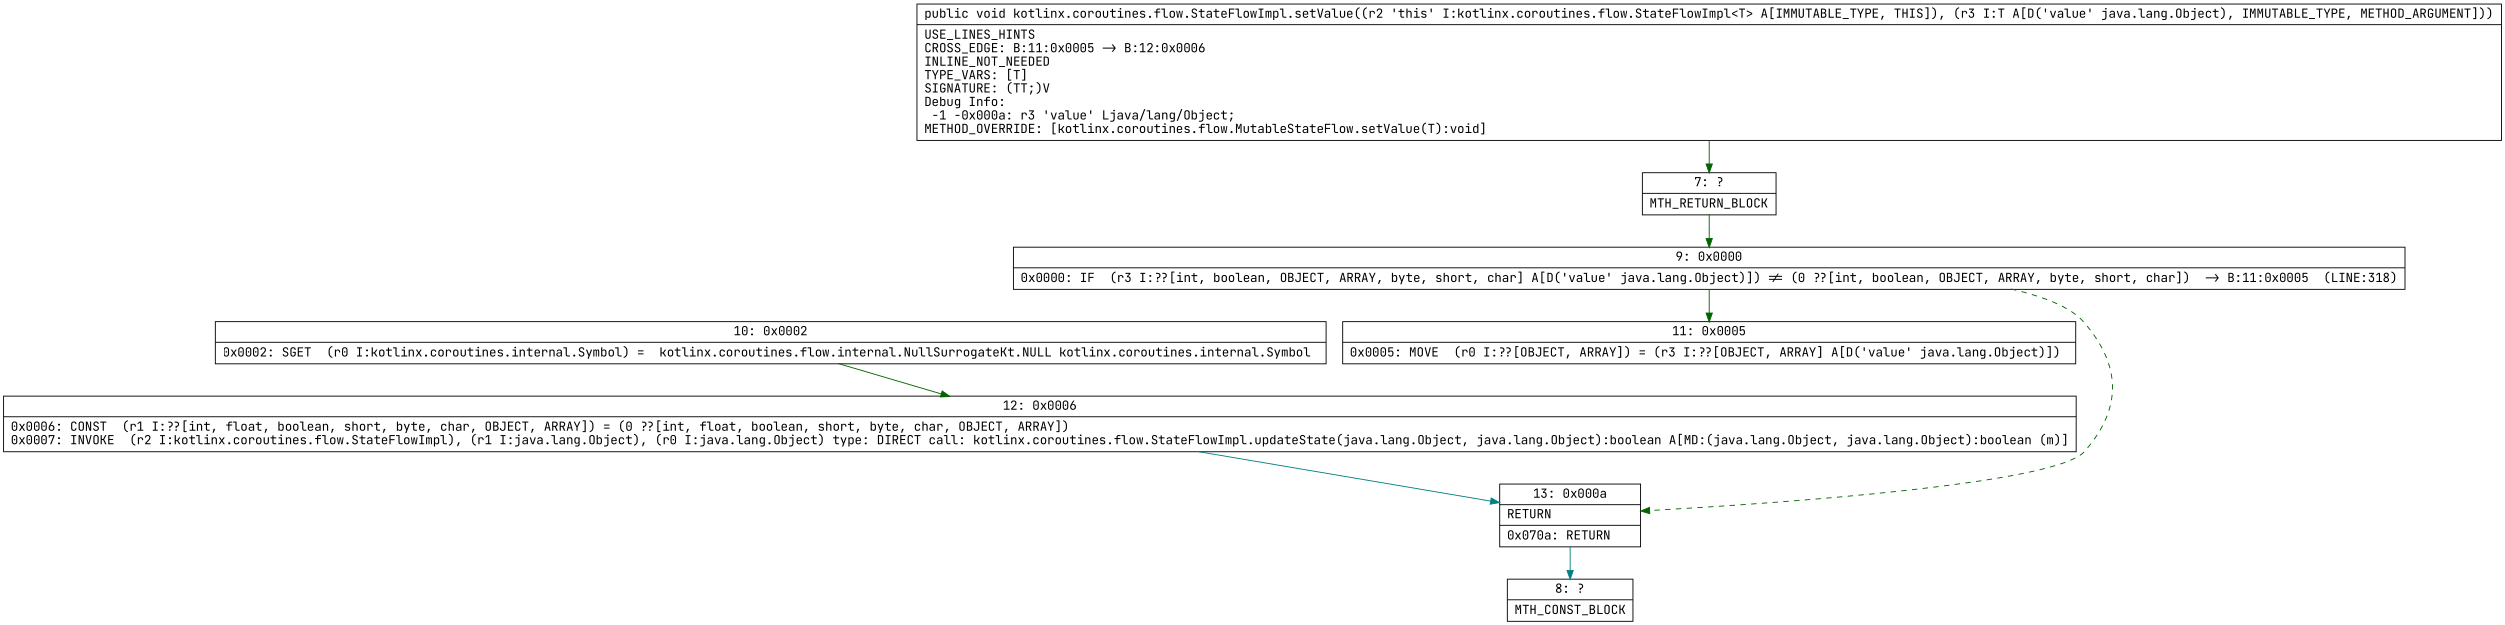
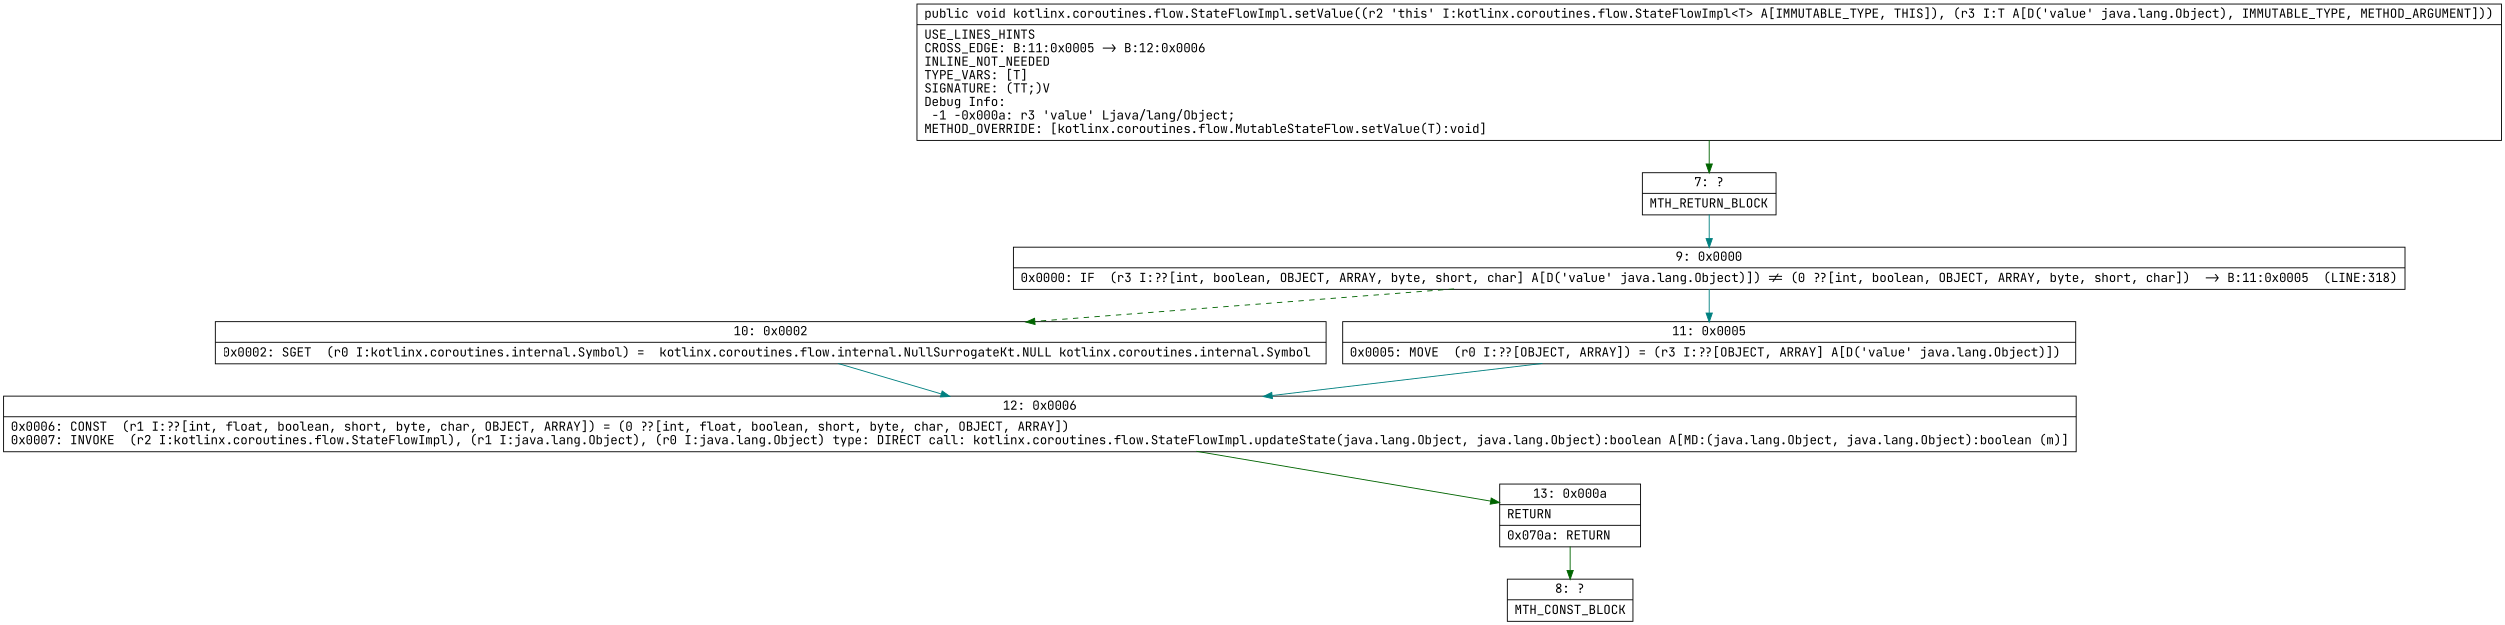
edge "7: ?" -> "9: 0x0000": color darkgreen -> teal
edge "9: 0x0000" -> "11: 0x0005": color darkgreen -> teal
edge "10: 0x0002" -> "12: 0x0006": color darkgreen -> teal
edge "11: 0x0005" -> "12: 0x0006": added
edge "12: 0x0006" -> "13: 0x000a": color teal -> darkgreen
edge "9: 0x0000" -> "13: 0x000a": now "9: 0x0000" -> "10: 0x0002"
edge "13: 0x000a" -> "8: ?": color teal -> darkgreen
